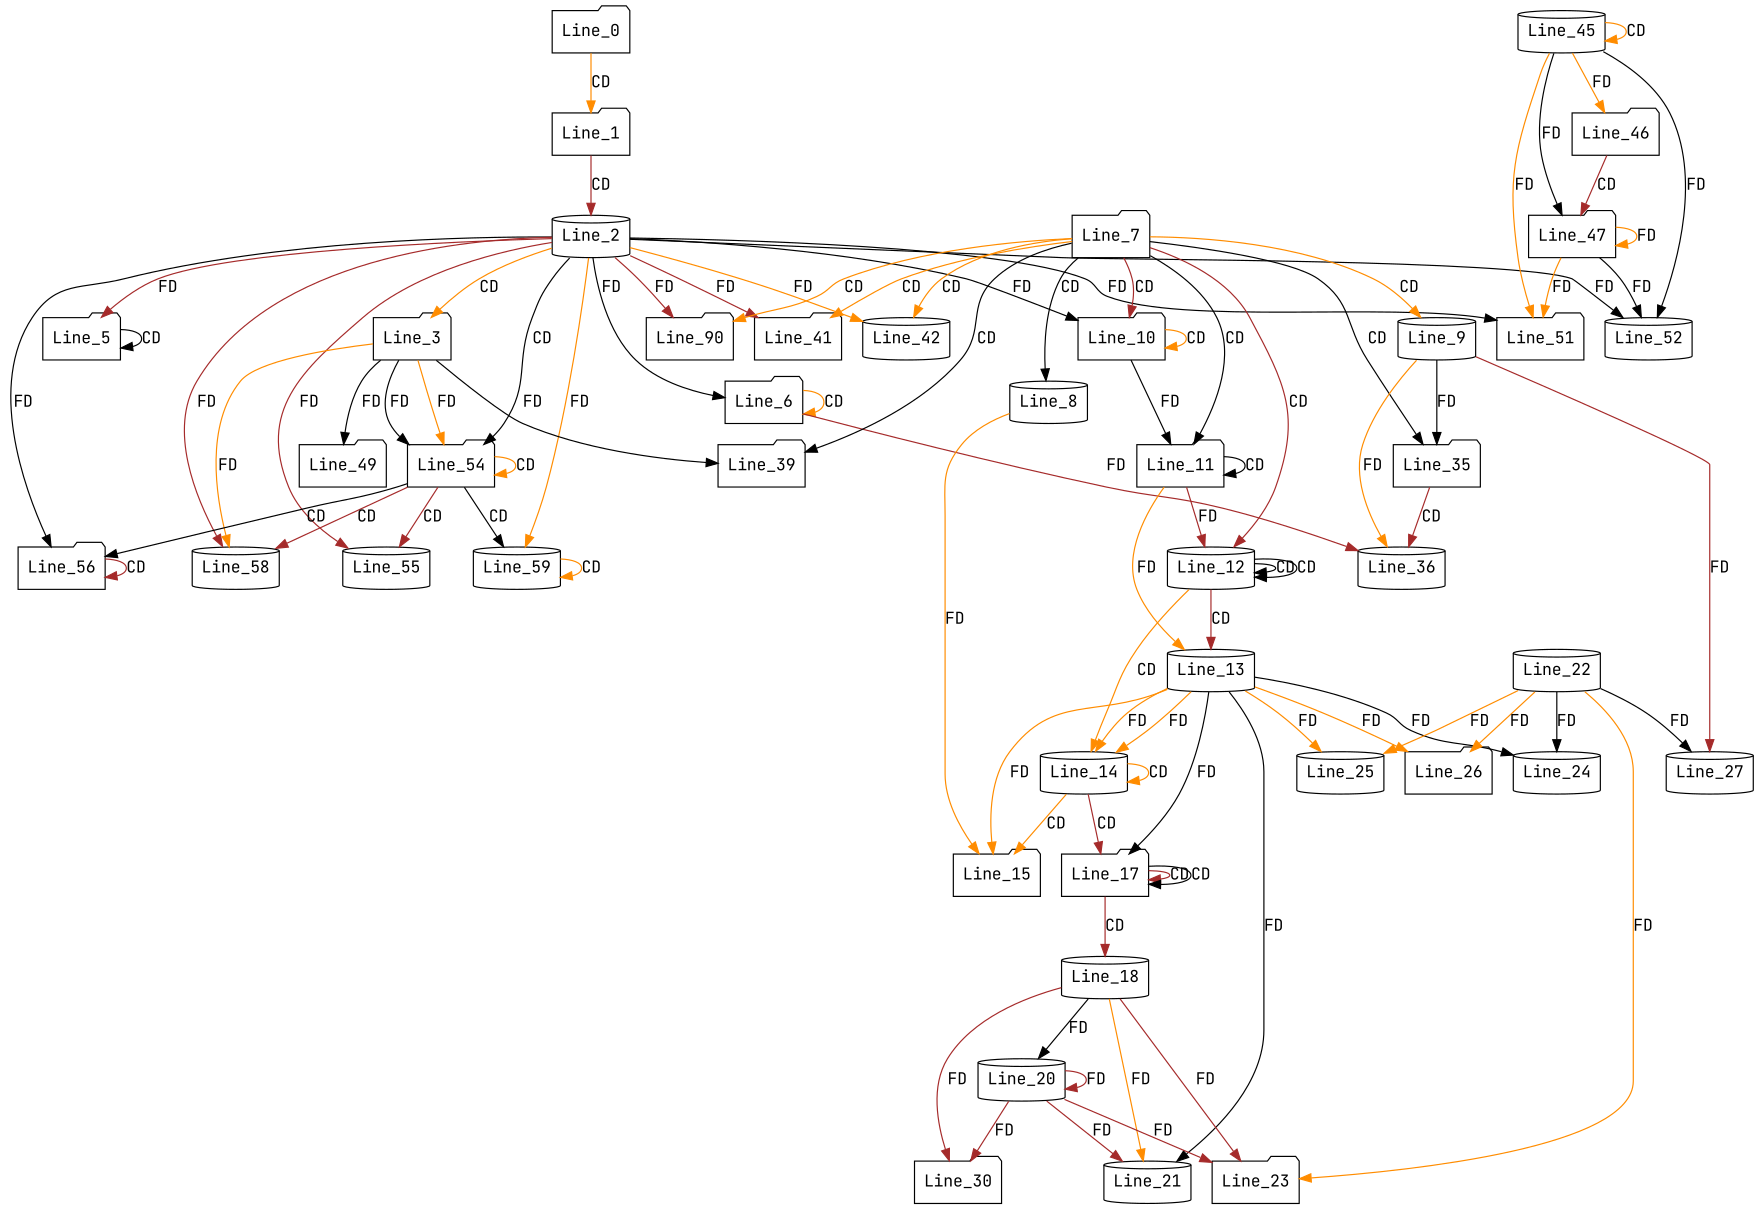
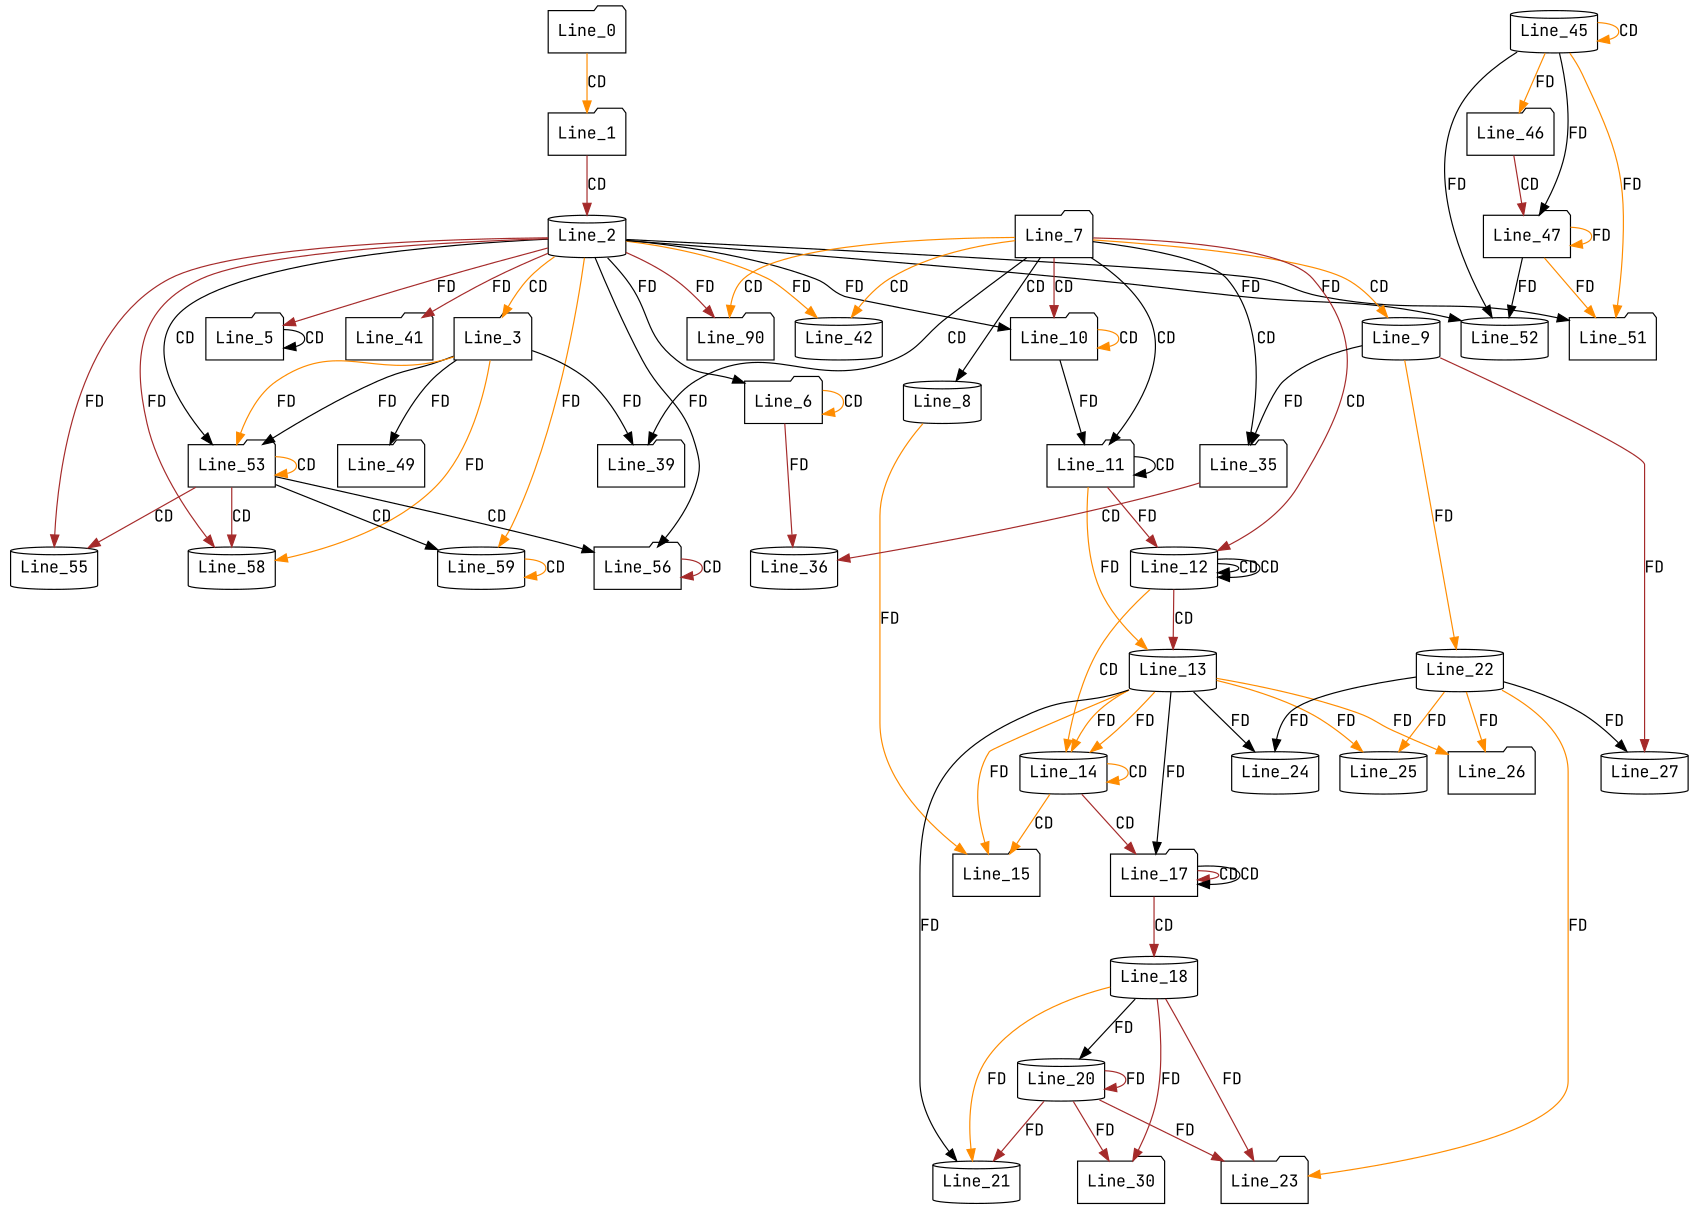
edge "Line_7" -> "Line_41": removed, label "CD"
edge "Line_9" -> "Line_36": now "Line_9" -> "Line_22"
node "Line_54": label "Line_54" -> "Line_53"
